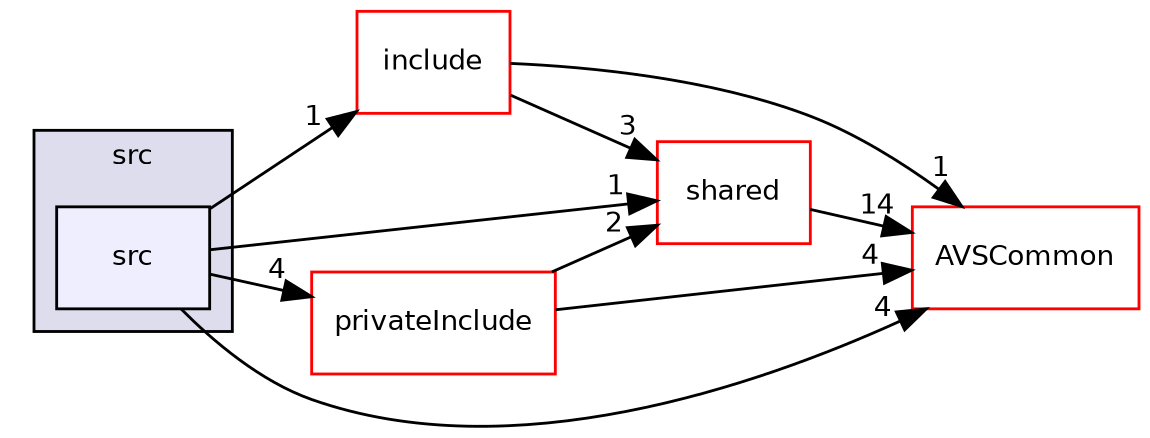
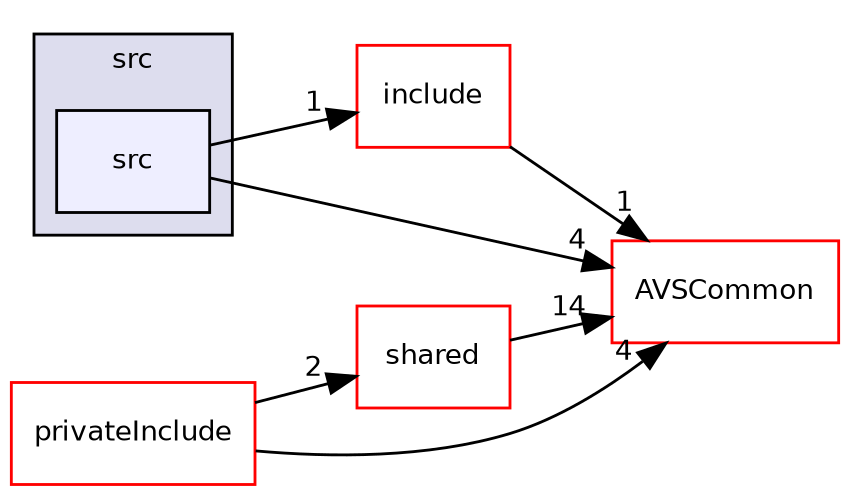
edge "include" -> "shared": removed
edge "src" -> "shared": removed
edge "src" -> "privateInclude": removed
